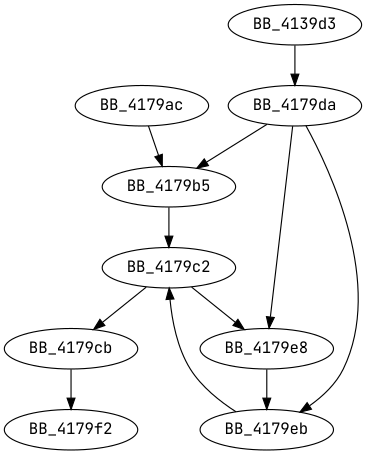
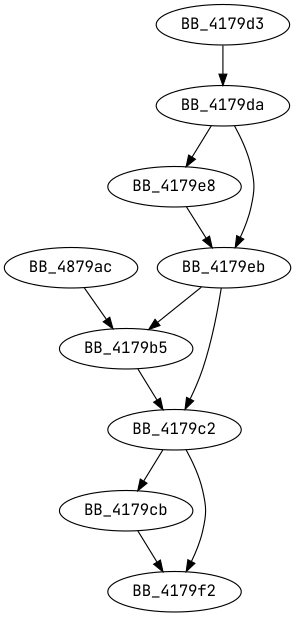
node "BB_4139d3": label "BB_4139d3" -> "BB_4179d3"
node "BB_4179ac": label "BB_4179ac" -> "BB_4879ac"
edge "BB_4179da" -> "BB_4179b5": now "BB_4179eb" -> "BB_4179b5"
edge "BB_4179c2" -> "BB_4179e8": now "BB_4179c2" -> "BB_4179f2"
